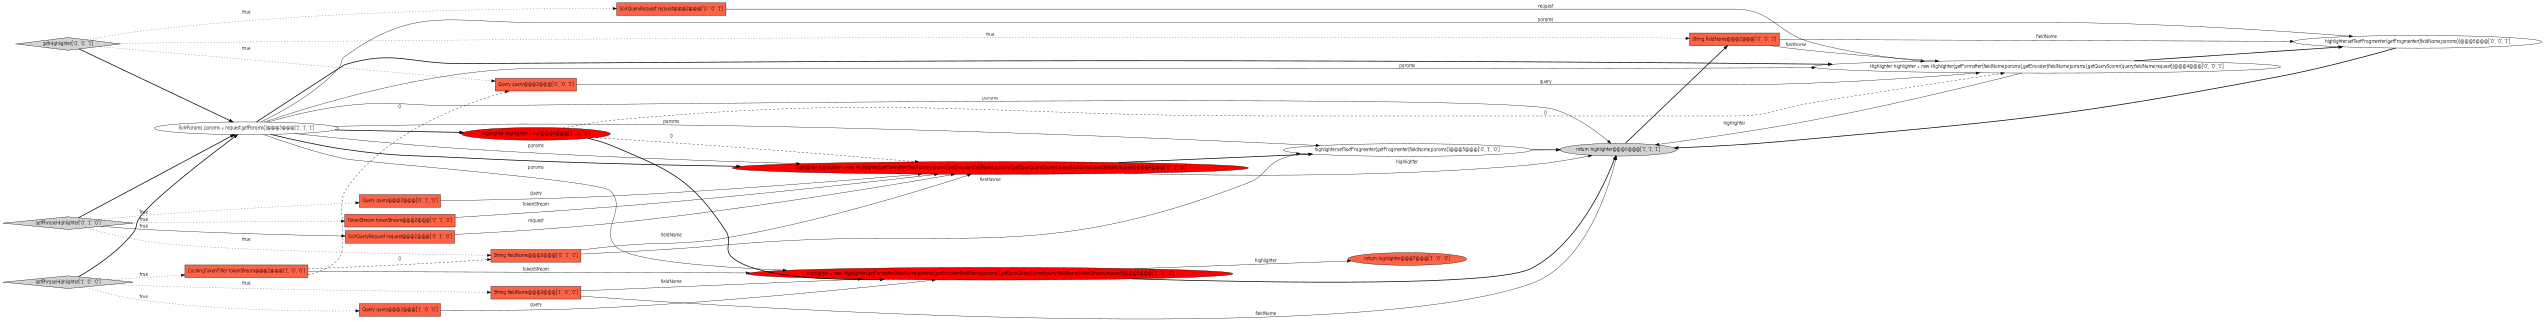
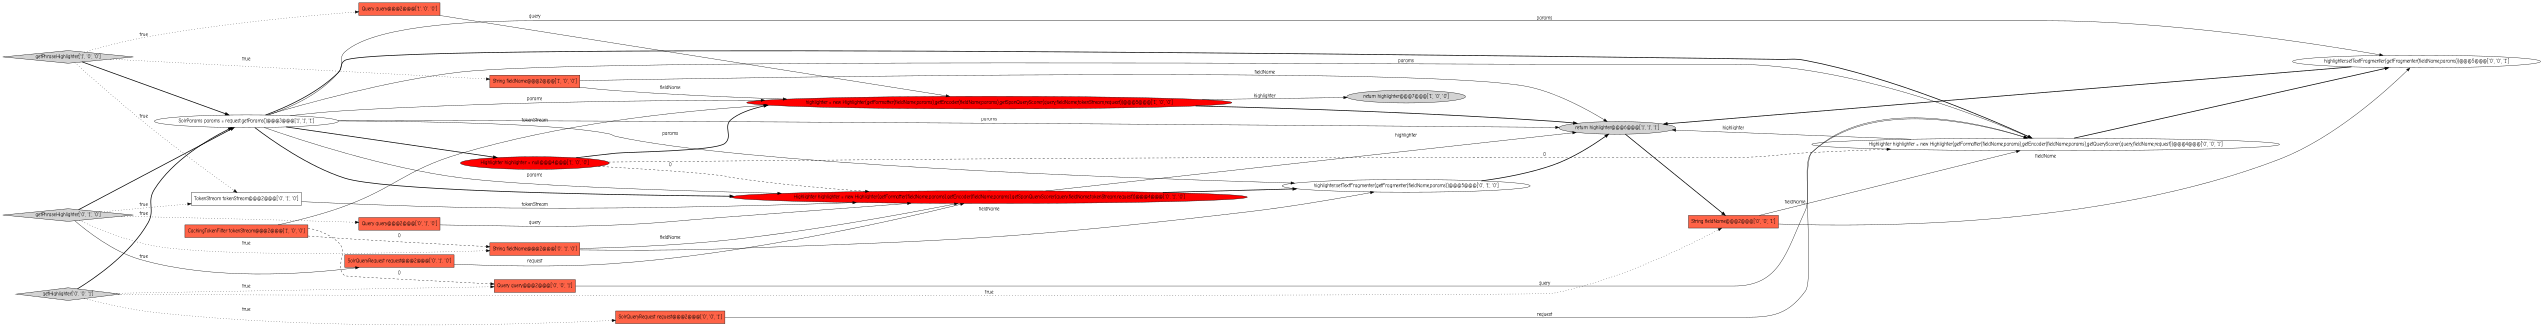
node "TokenStream tokenStream@@@2@@@['0', '1', '0']": fillcolor tomato -> white
node "return highlighter@@@7@@@['1', '0', '0']": fillcolor tomato -> lightgray
edge "getPhraseHighlighter['1', '0', '0']" -> "CachingTokenFilter tokenStream@@@2@@@['1', '0', '0']": now "getPhraseHighlighter['1', '0', '0']" -> "TokenStream tokenStream@@@2@@@['0', '1', '0']"
